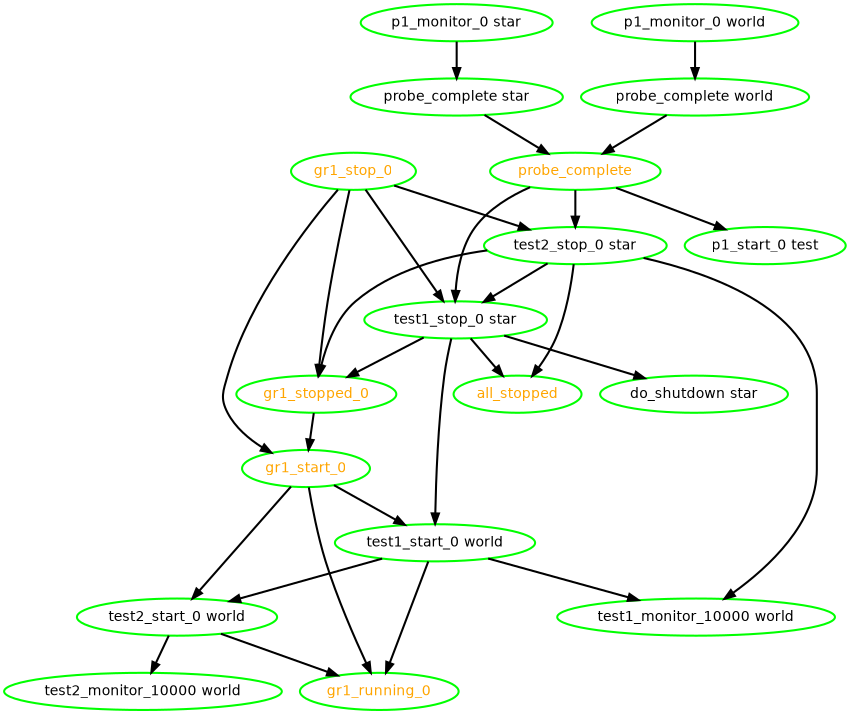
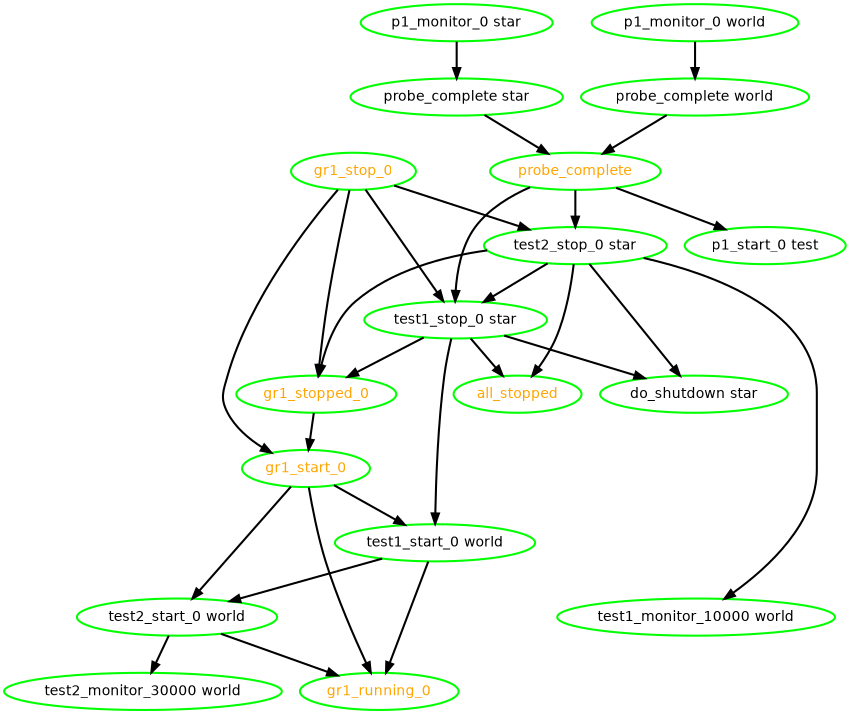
edge "test2_stop_0 star" -> "do_shutdown star": added
edge "test1_start_0 world" -> "test1_monitor_10000 world": removed
node "test2_monitor_10000 world": label "test2_monitor_10000 world" -> "test2_monitor_30000 world"
